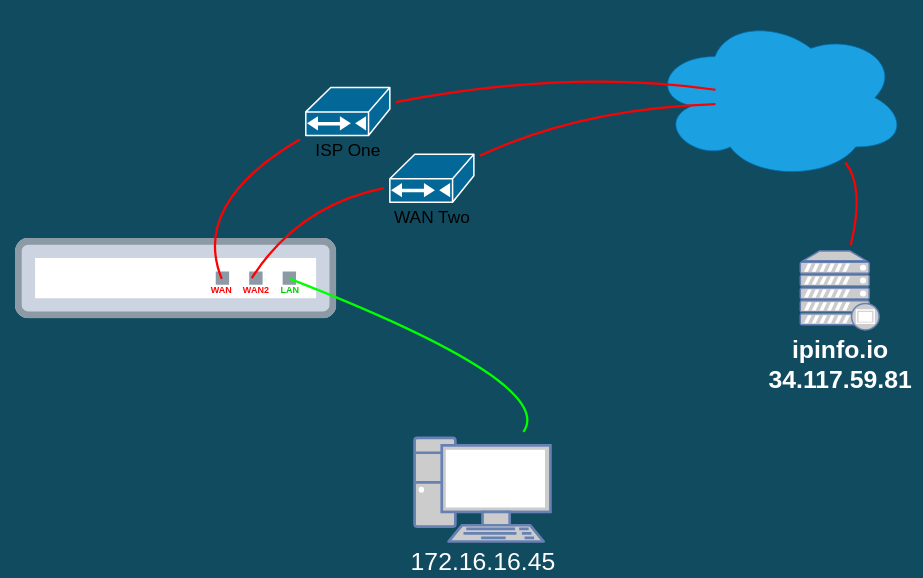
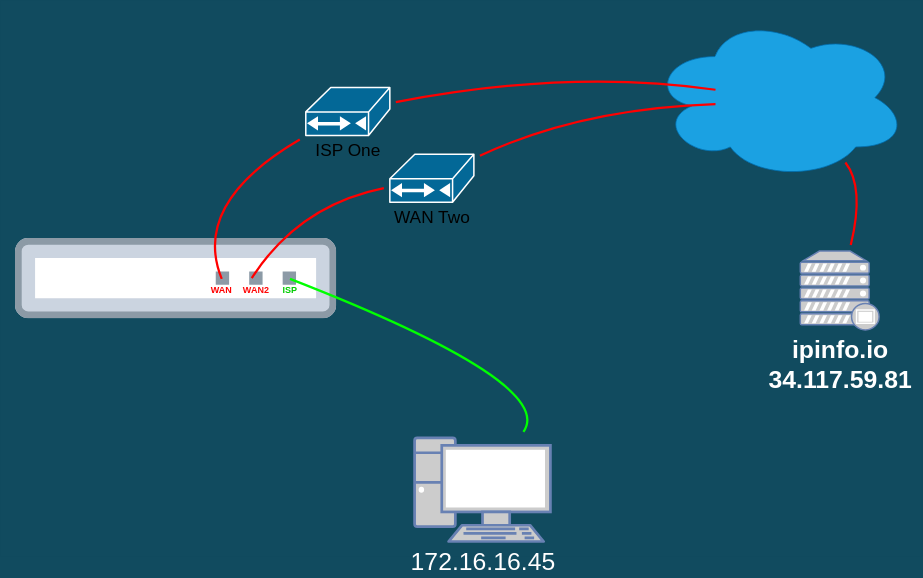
node "LAN": label "LAN" -> "ISP"
